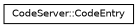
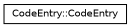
node "CodeServer::CodeEntry": label "CodeServer::CodeEntry" -> "CodeEntry::CodeEntry"
